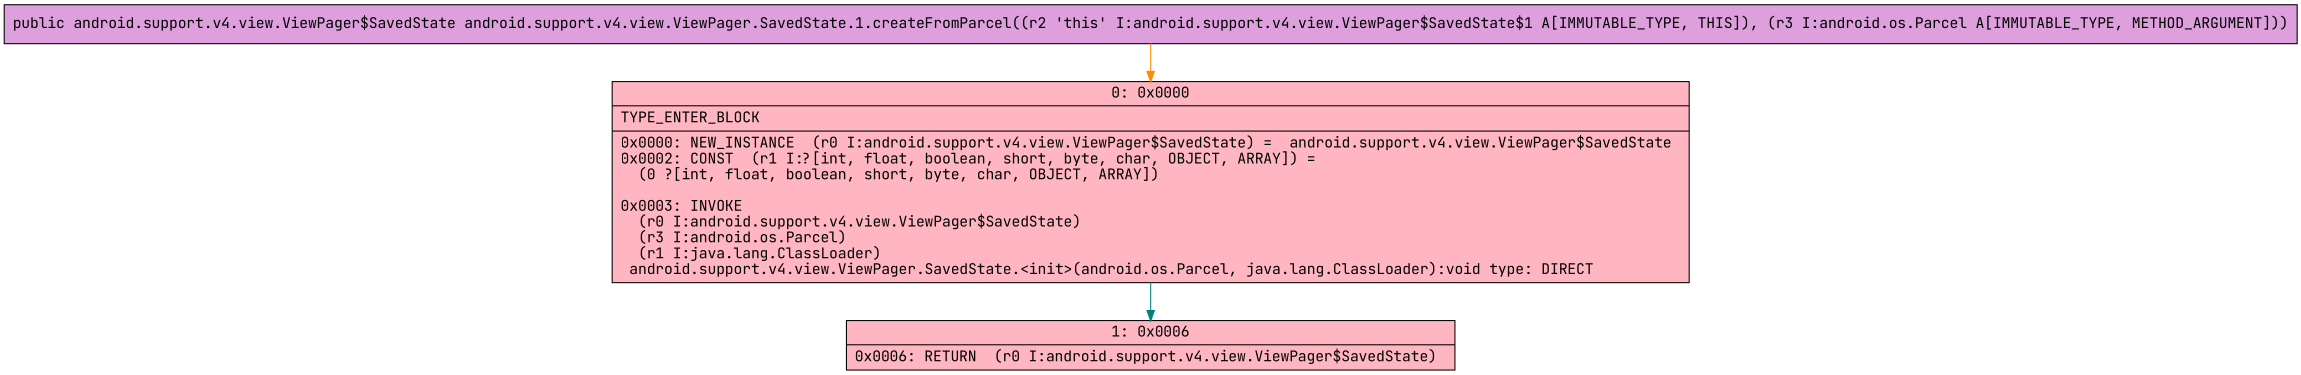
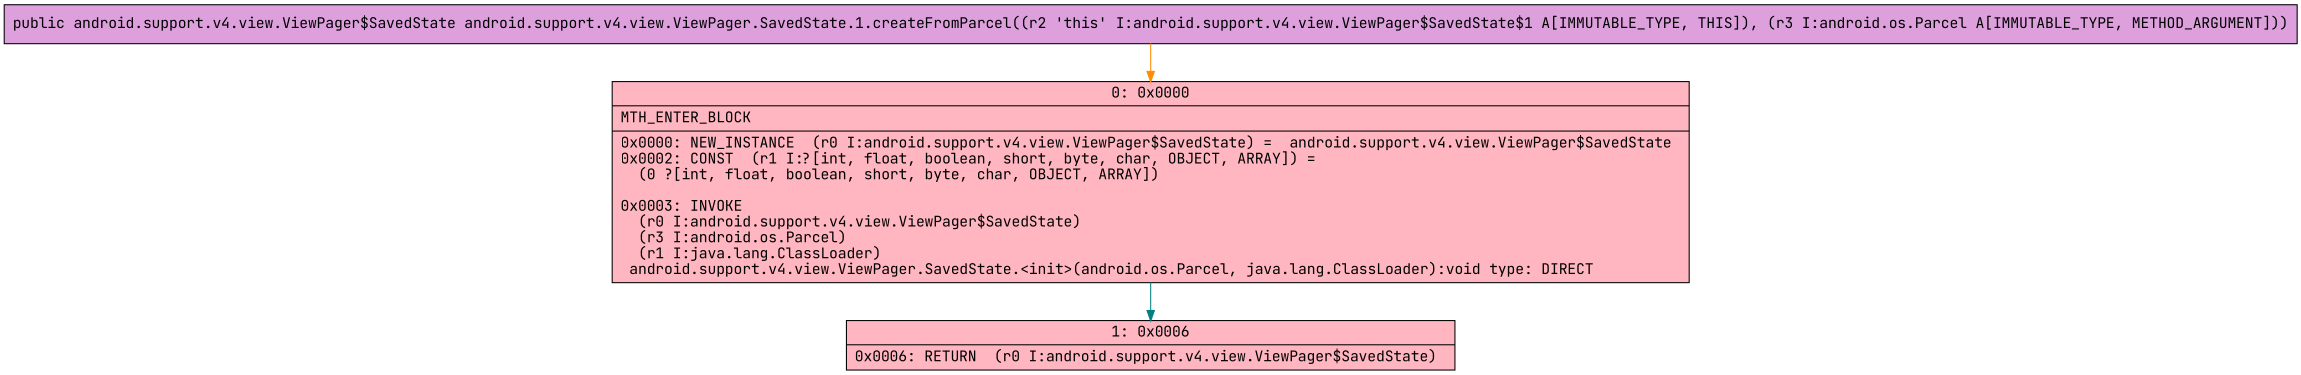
node "0: 0x0000": text "TYPE_ENTER_BLOCK" -> "MTH_ENTER_BLOCK"
